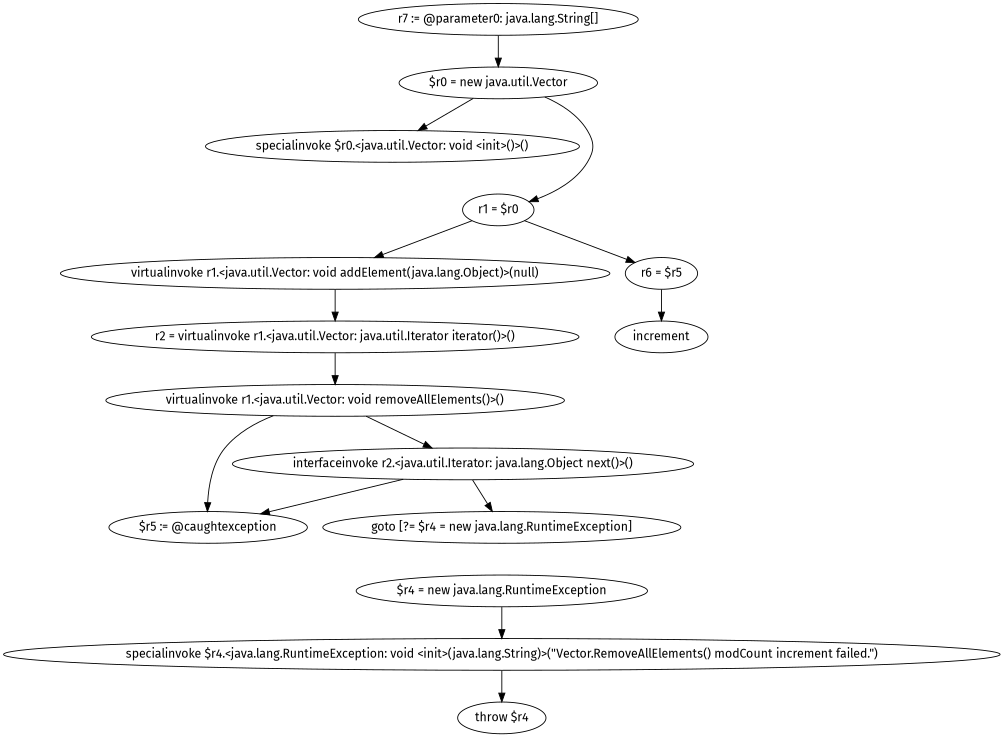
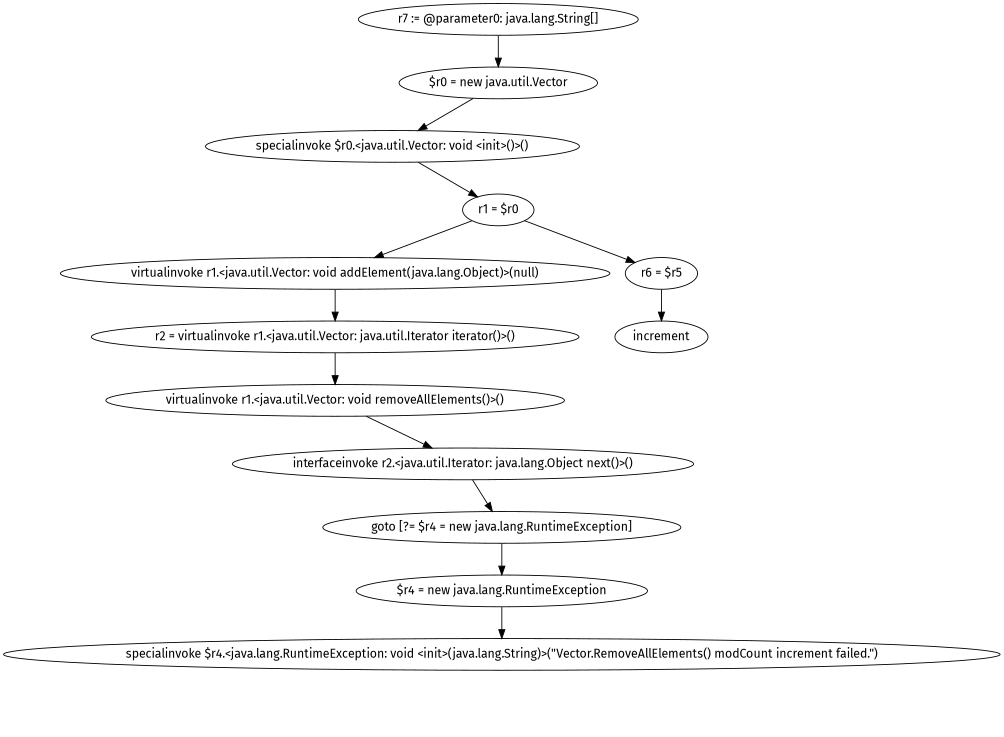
edge "$r0 = new java.util.Vector" -> "r1 = $r0": now "specialinvoke $r0.<java.util.Vector: void <init>()>()" -> "r1 = $r0"
node "$r5 := @caughtexception": removed
edge "goto [?= $r4 = new java.lang.RuntimeException]" -> "$r4 = new java.lang.RuntimeException": added
node "throw $r4": removed
